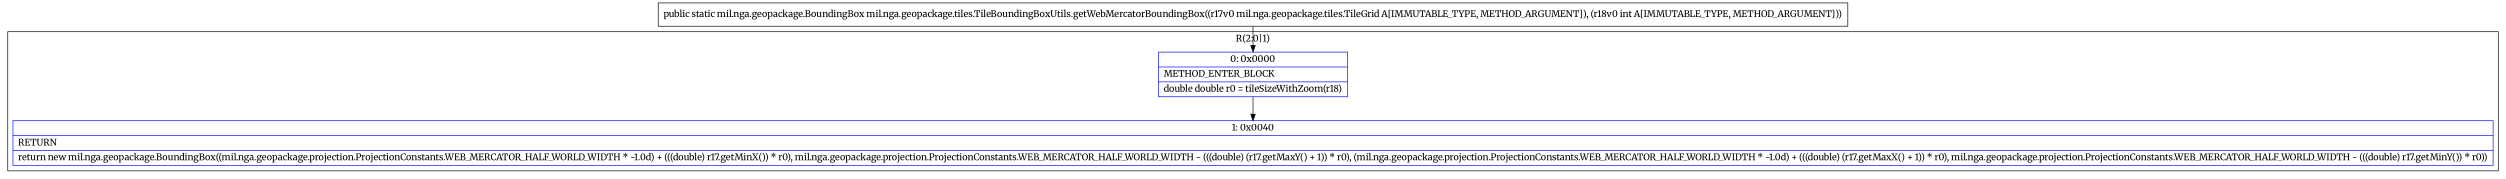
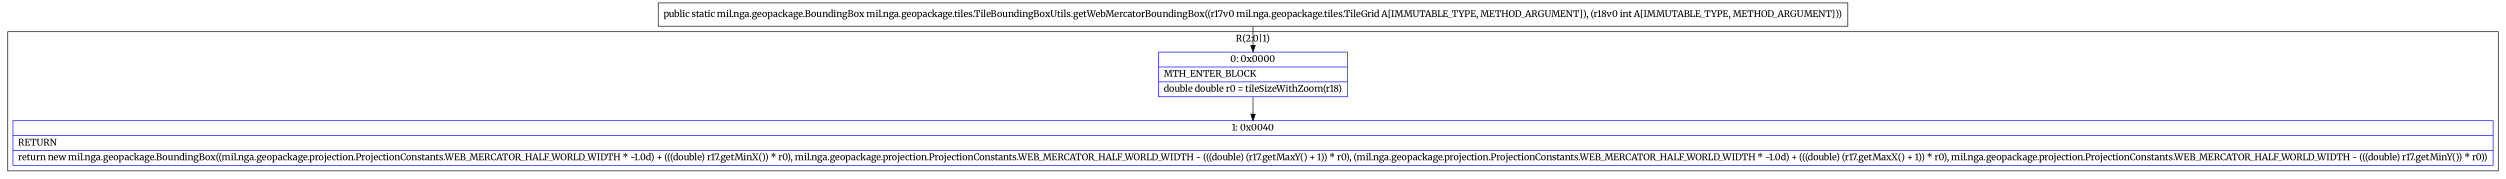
node "0: 0x0000": text "METHOD_ENTER_BLOCK" -> "MTH_ENTER_BLOCK"
